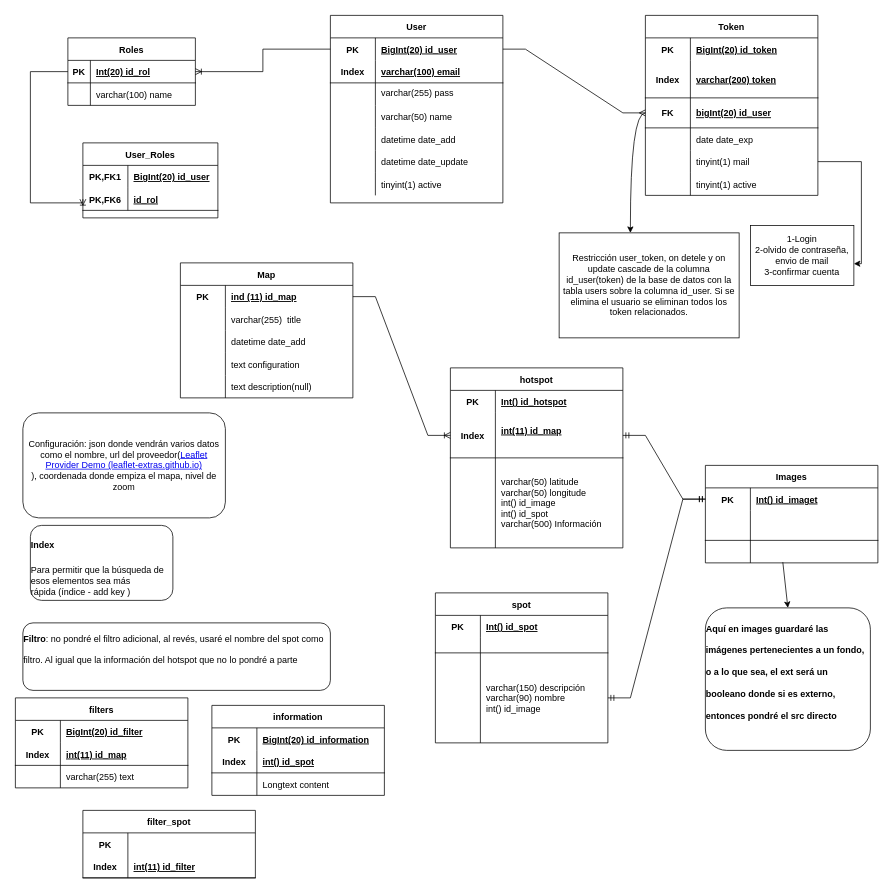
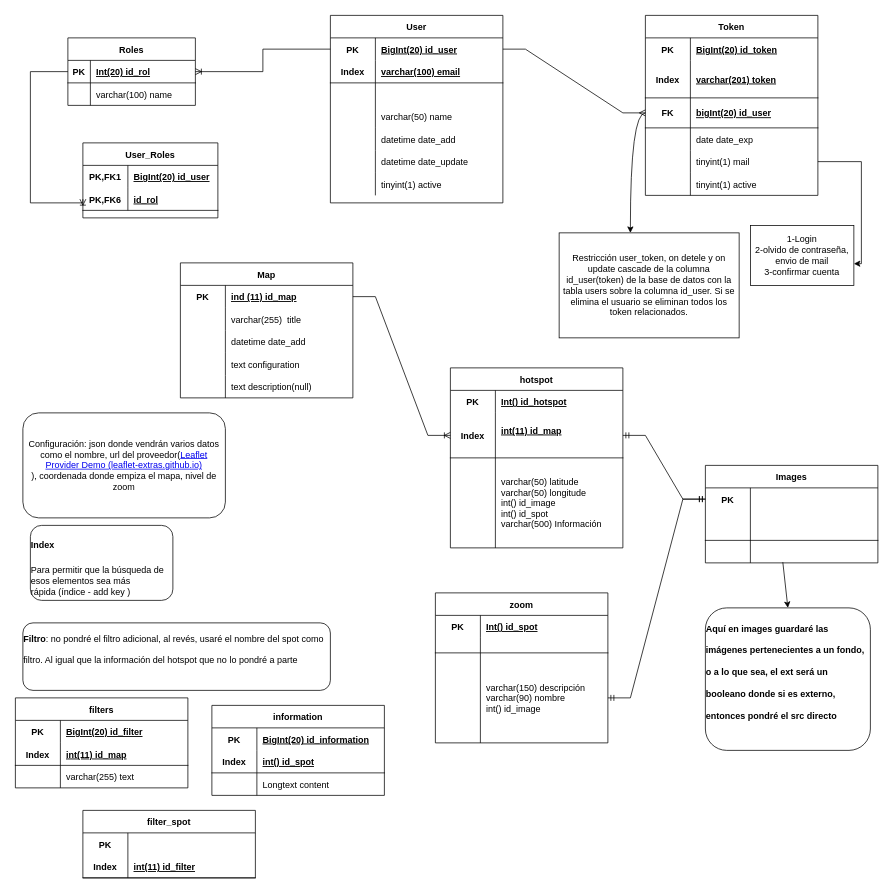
node "varchar(200) token": label "varchar(200) token" -> "varchar(201) token"
node "varchar(255) pass": removed
node "Int() id_imaget": removed
node "spot": label "spot" -> "zoom"
